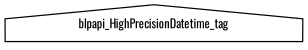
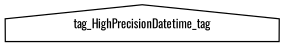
node "blpapi_HighPrecisionDatetime_tag": label "blpapi_HighPrecisionDatetime_tag" -> "tag_HighPrecisionDatetime_tag"
